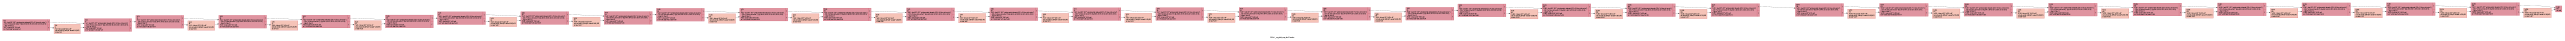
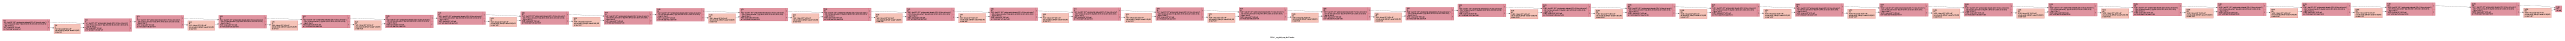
node "%154:": removed
node "%114:": added
